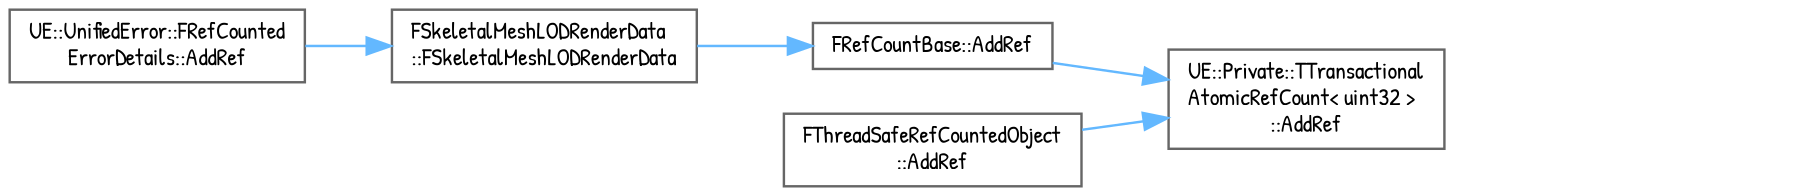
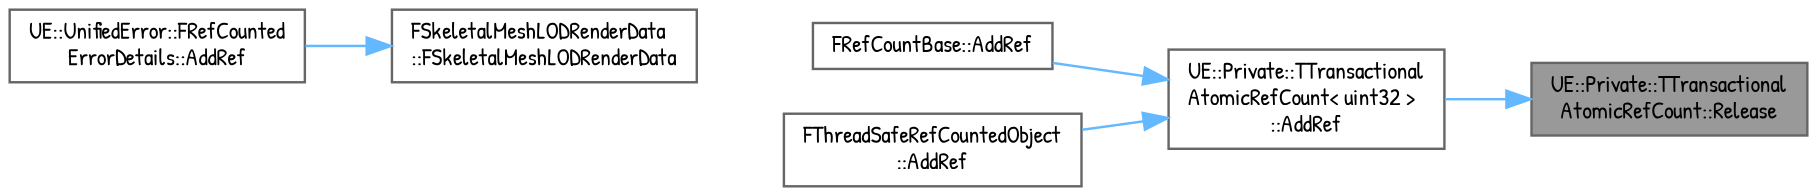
edge "FSkeletalMeshLODRenderData ::FSkeletalMeshLODRenderData" -> "FRefCountBase::AddRef": removed
node "UE::Private::TTransactional AtomicRefCount::Release": added
